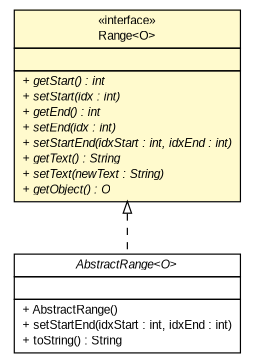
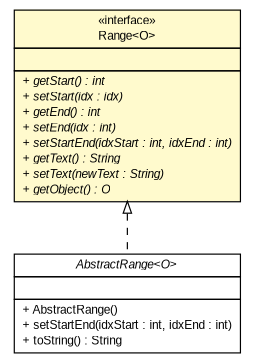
node "Range<O>": text "+ setStart(idx : int)" -> "+ setStart(idx : idx)"
